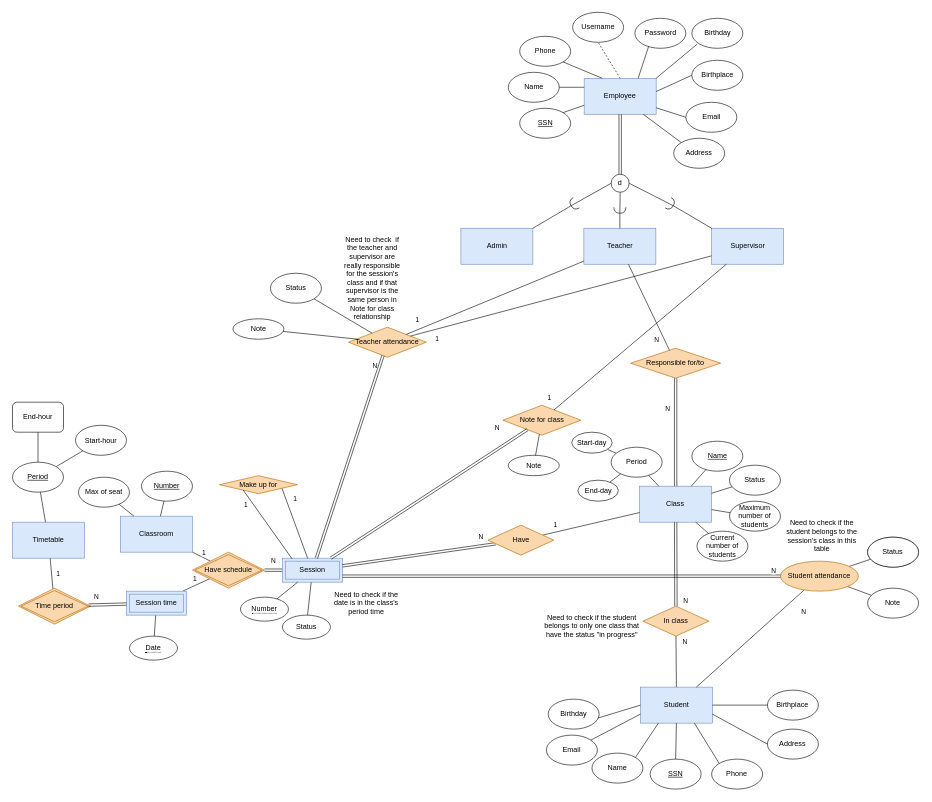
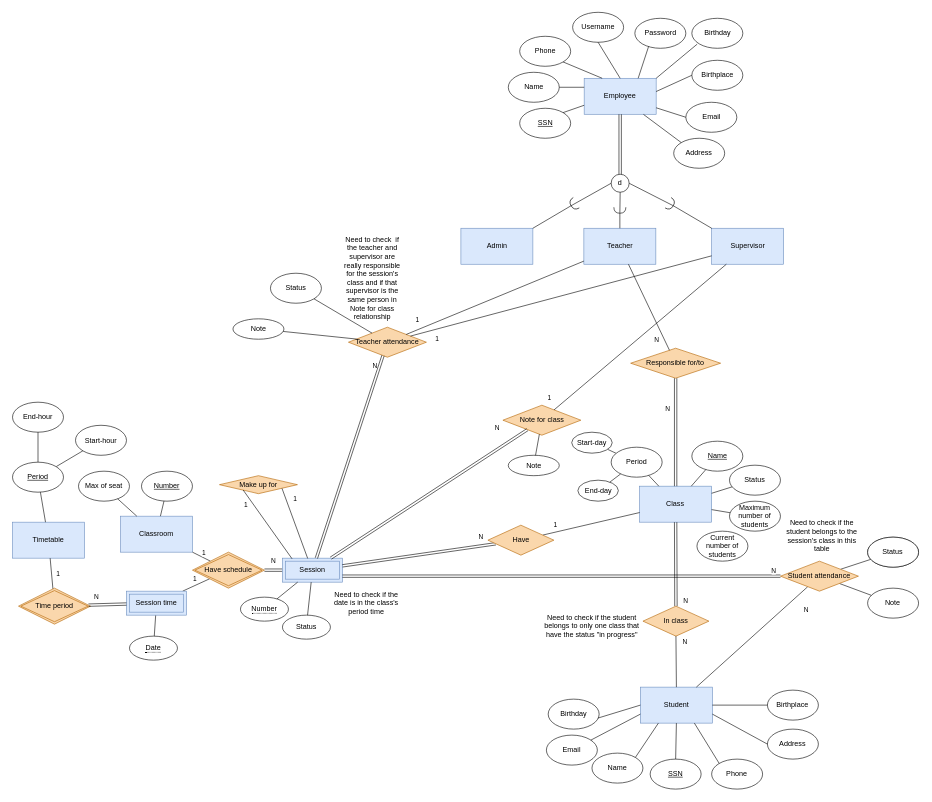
edge "Username" -- "Employee": style dashed -> solid
node "End-hour": shape rounded rectangle -> ellipse
node "Max of seat": moved (104, 492) -> (104, 486)
edge "Class" -- "Current number of students": removed
node "Student attendance": shape ellipse -> diamond
